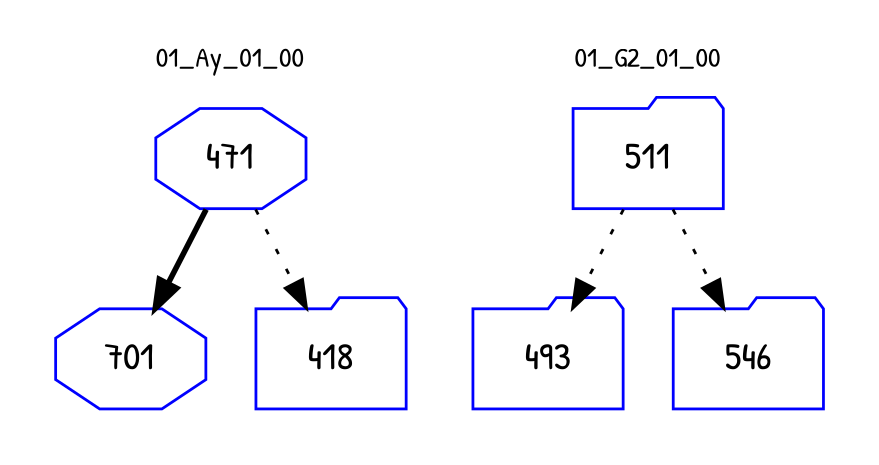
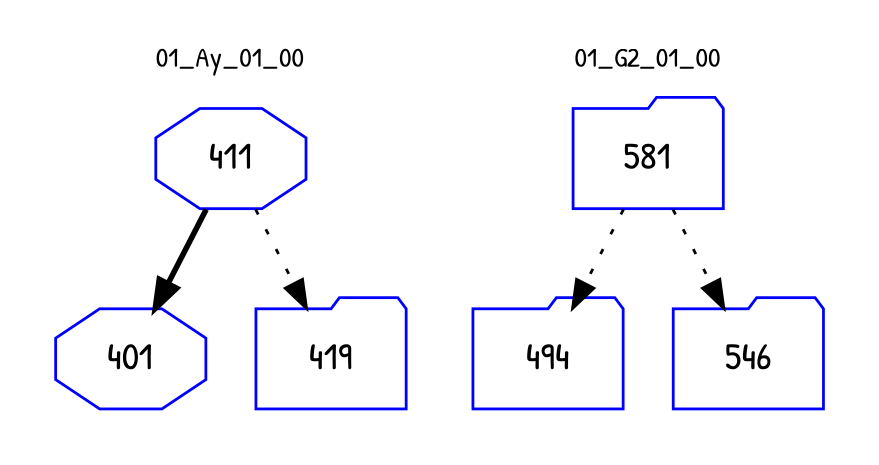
node "471": label "471" -> "411"
node "511": label "511" -> "581"
node "701": label "701" -> "401"
node "418": label "418" -> "419"
node "493": label "493" -> "494"
